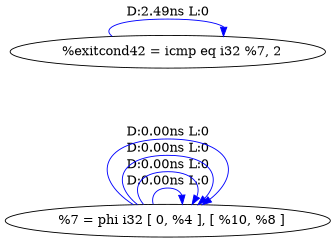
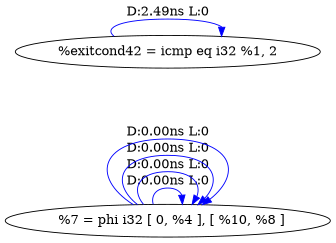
node "%exitcond42 = icmp eq i32 %7, 2": label "%exitcond42 = icmp eq i32 %7, 2" -> "%exitcond42 = icmp eq i32 %1, 2"
